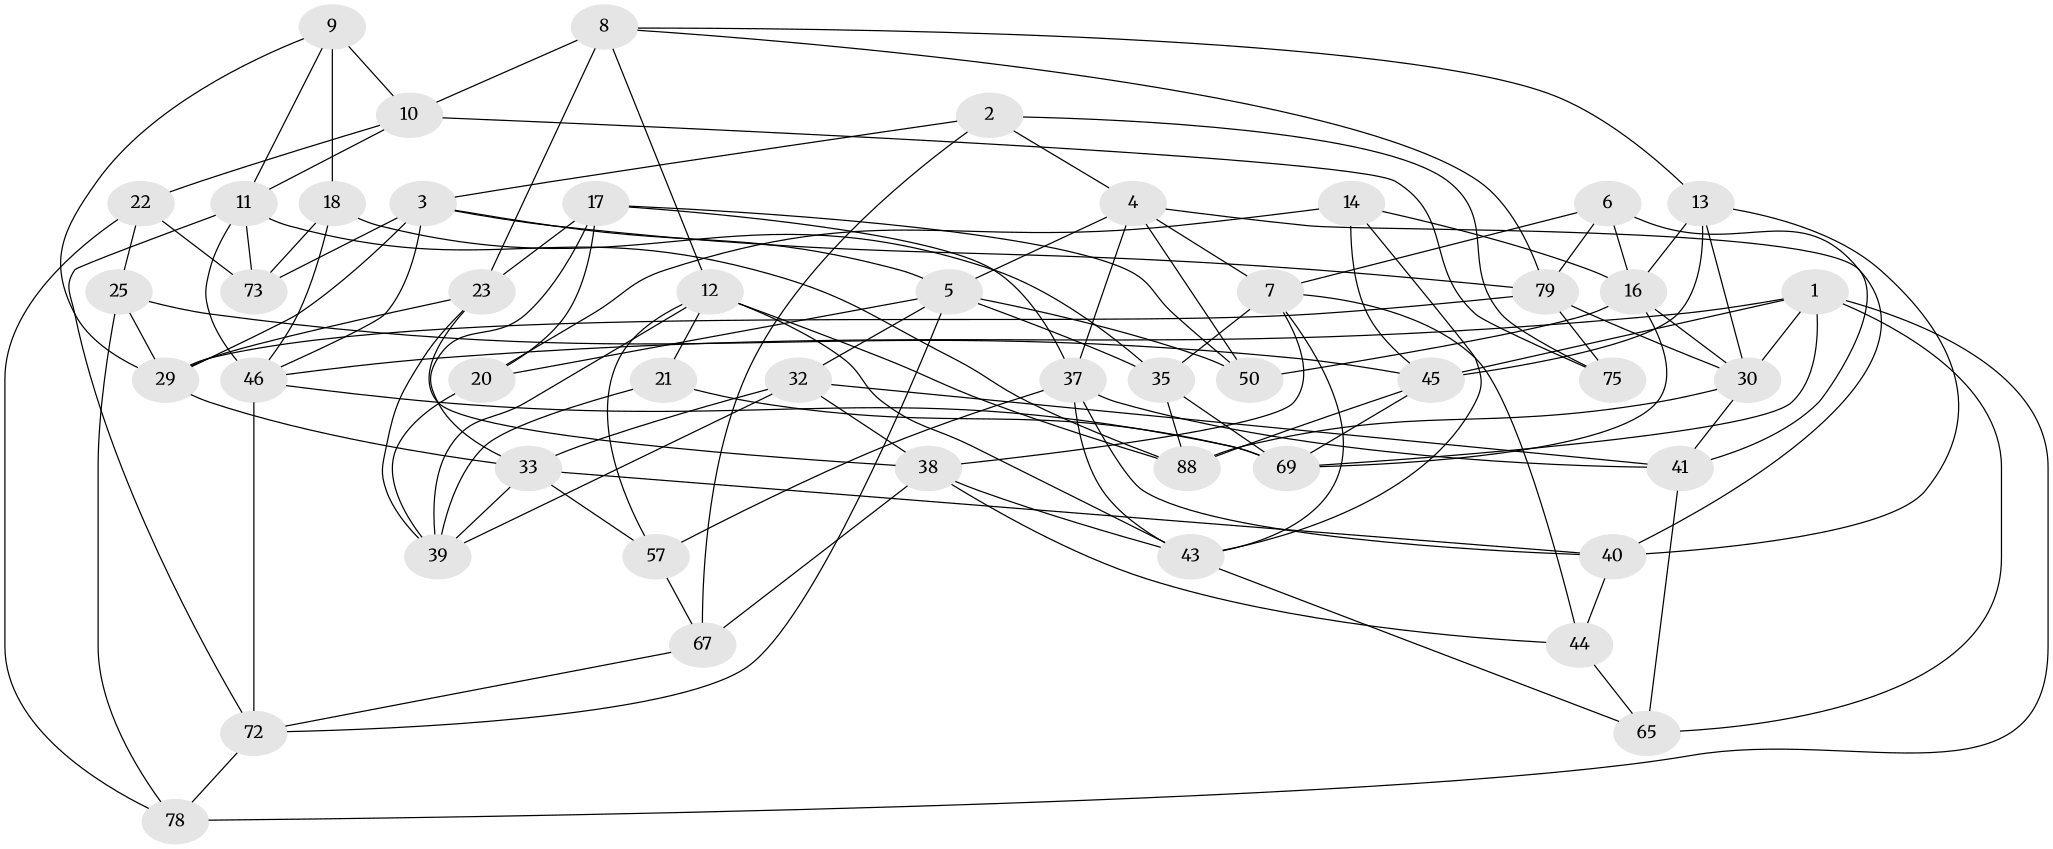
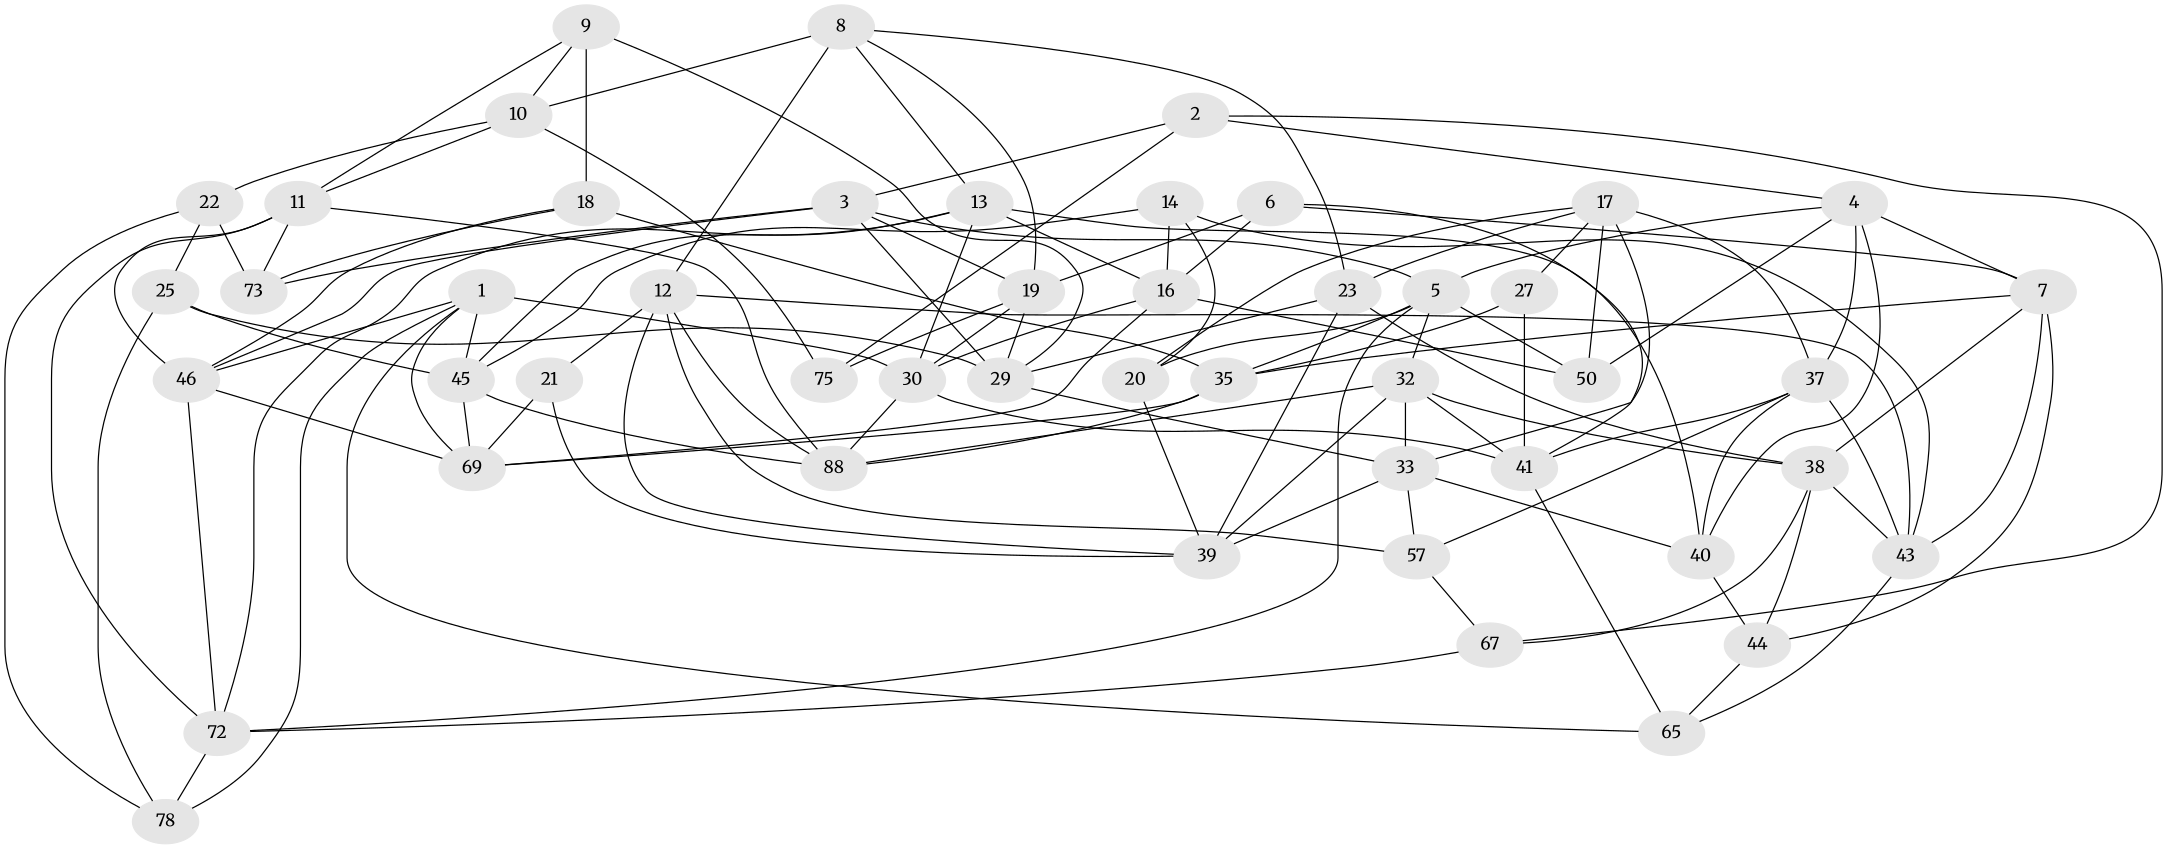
edge "13" -- "72": added
node "27": added
node "79": label "79" -> "19"
edge "32" -- "88": added
